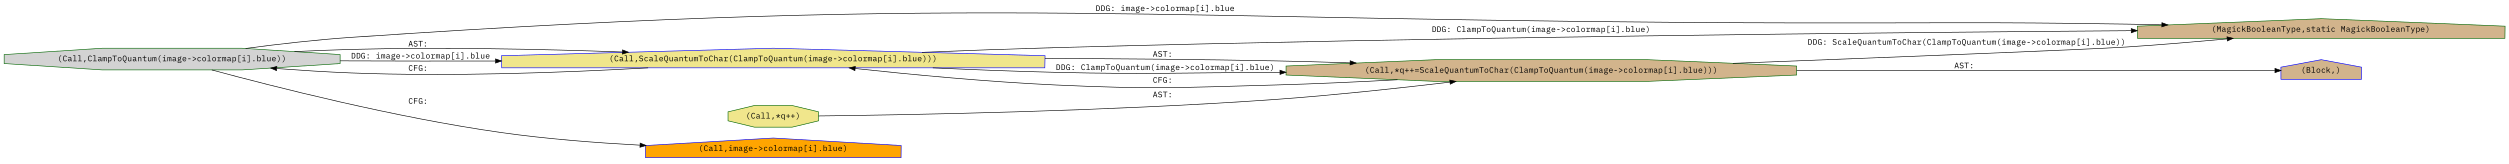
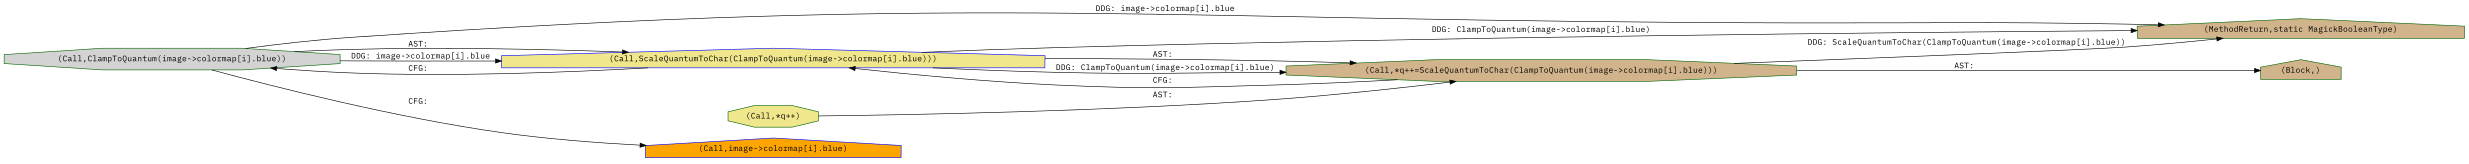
node "(MagickBooleanType,static MagickBooleanType)": label "(MagickBooleanType,static MagickBooleanType)" -> "(MethodReturn,static MagickBooleanType)"
node "(Block,)": color blue -> darkgreen
